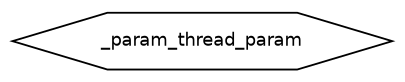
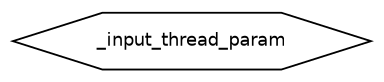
node "_param_thread_param": label "_param_thread_param" -> "_input_thread_param"
